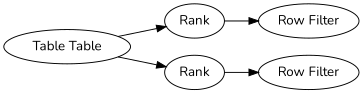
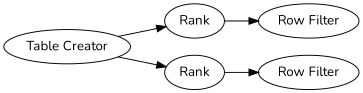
node "Table Table": label "Table Table" -> "Table Creator"
